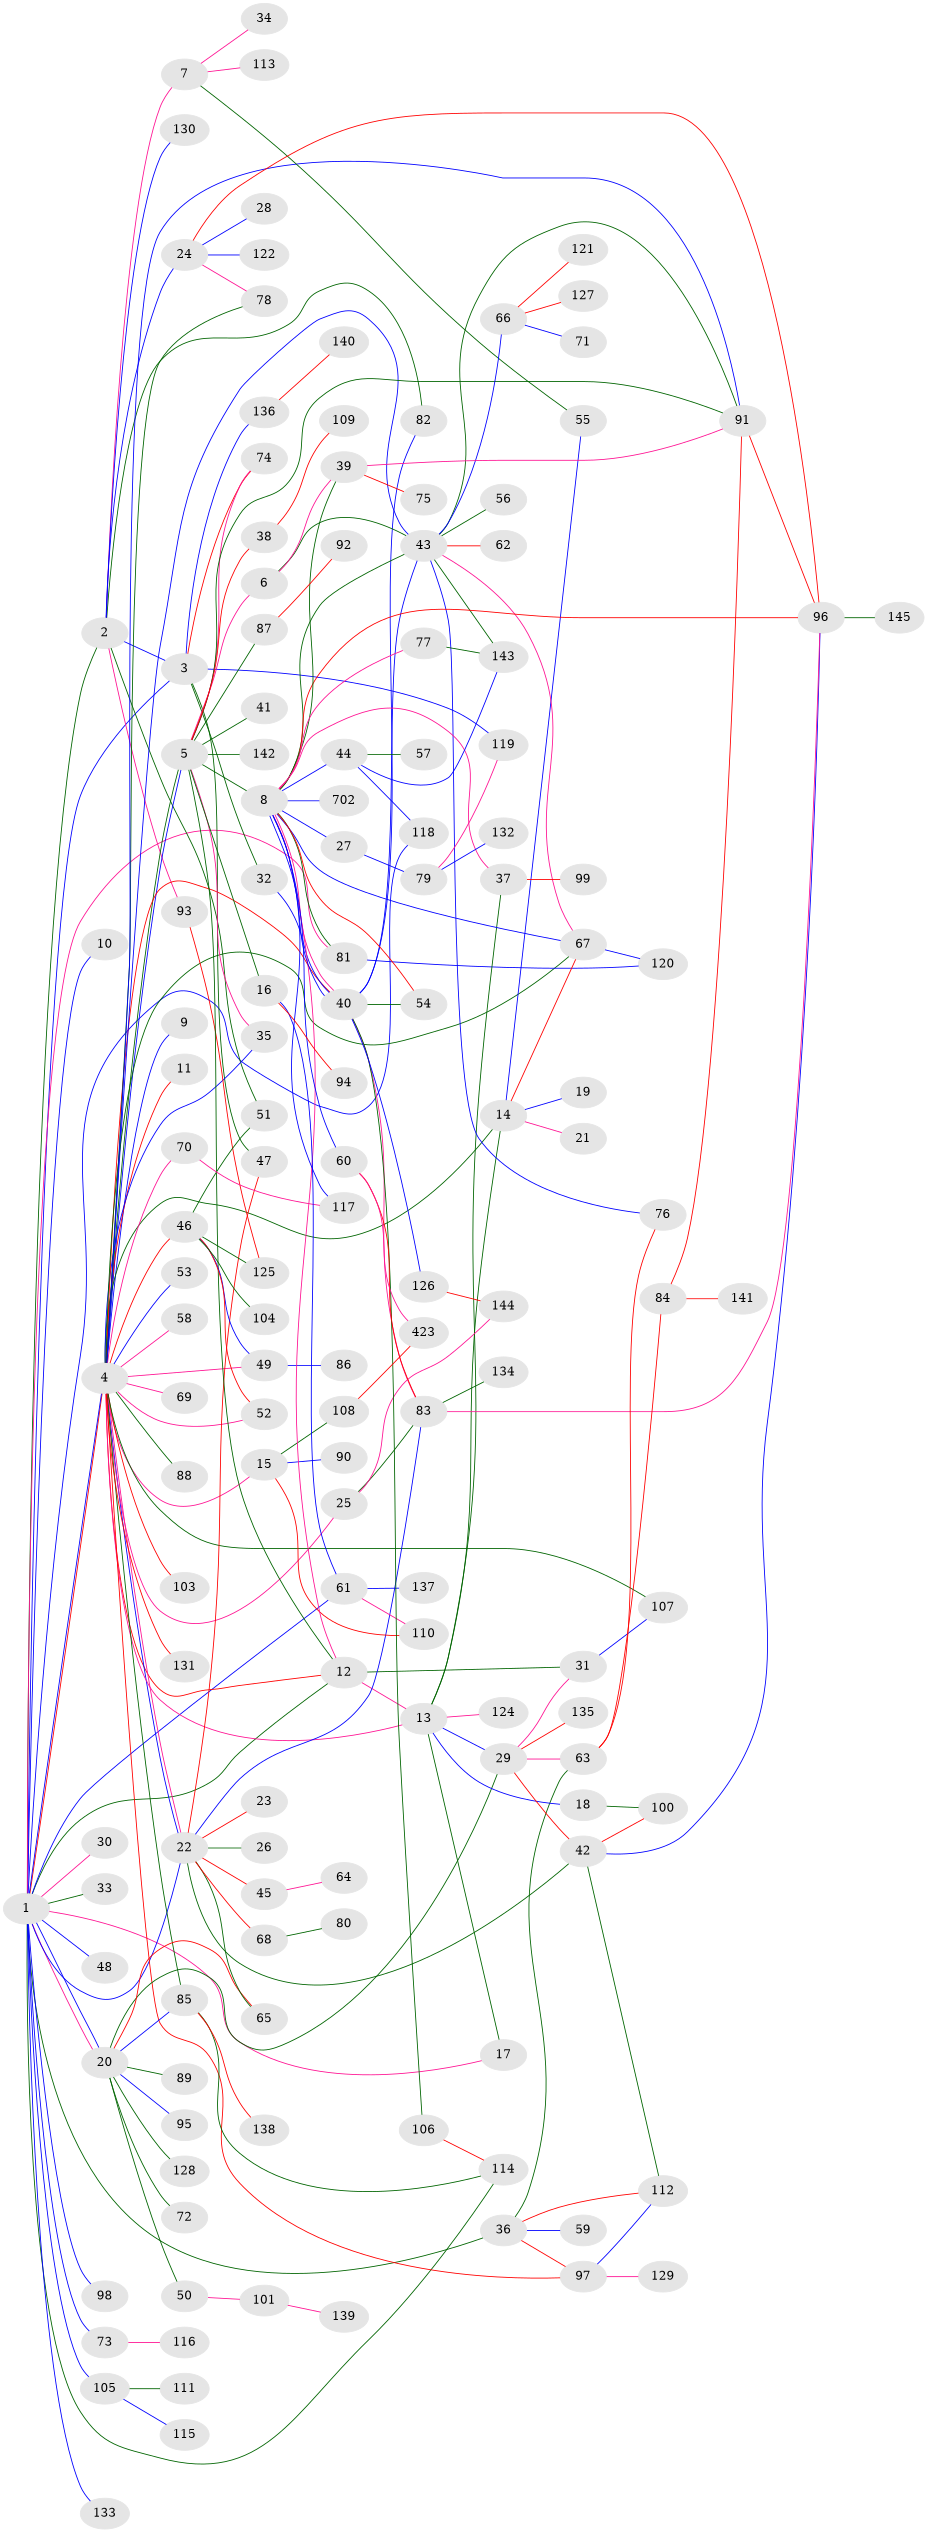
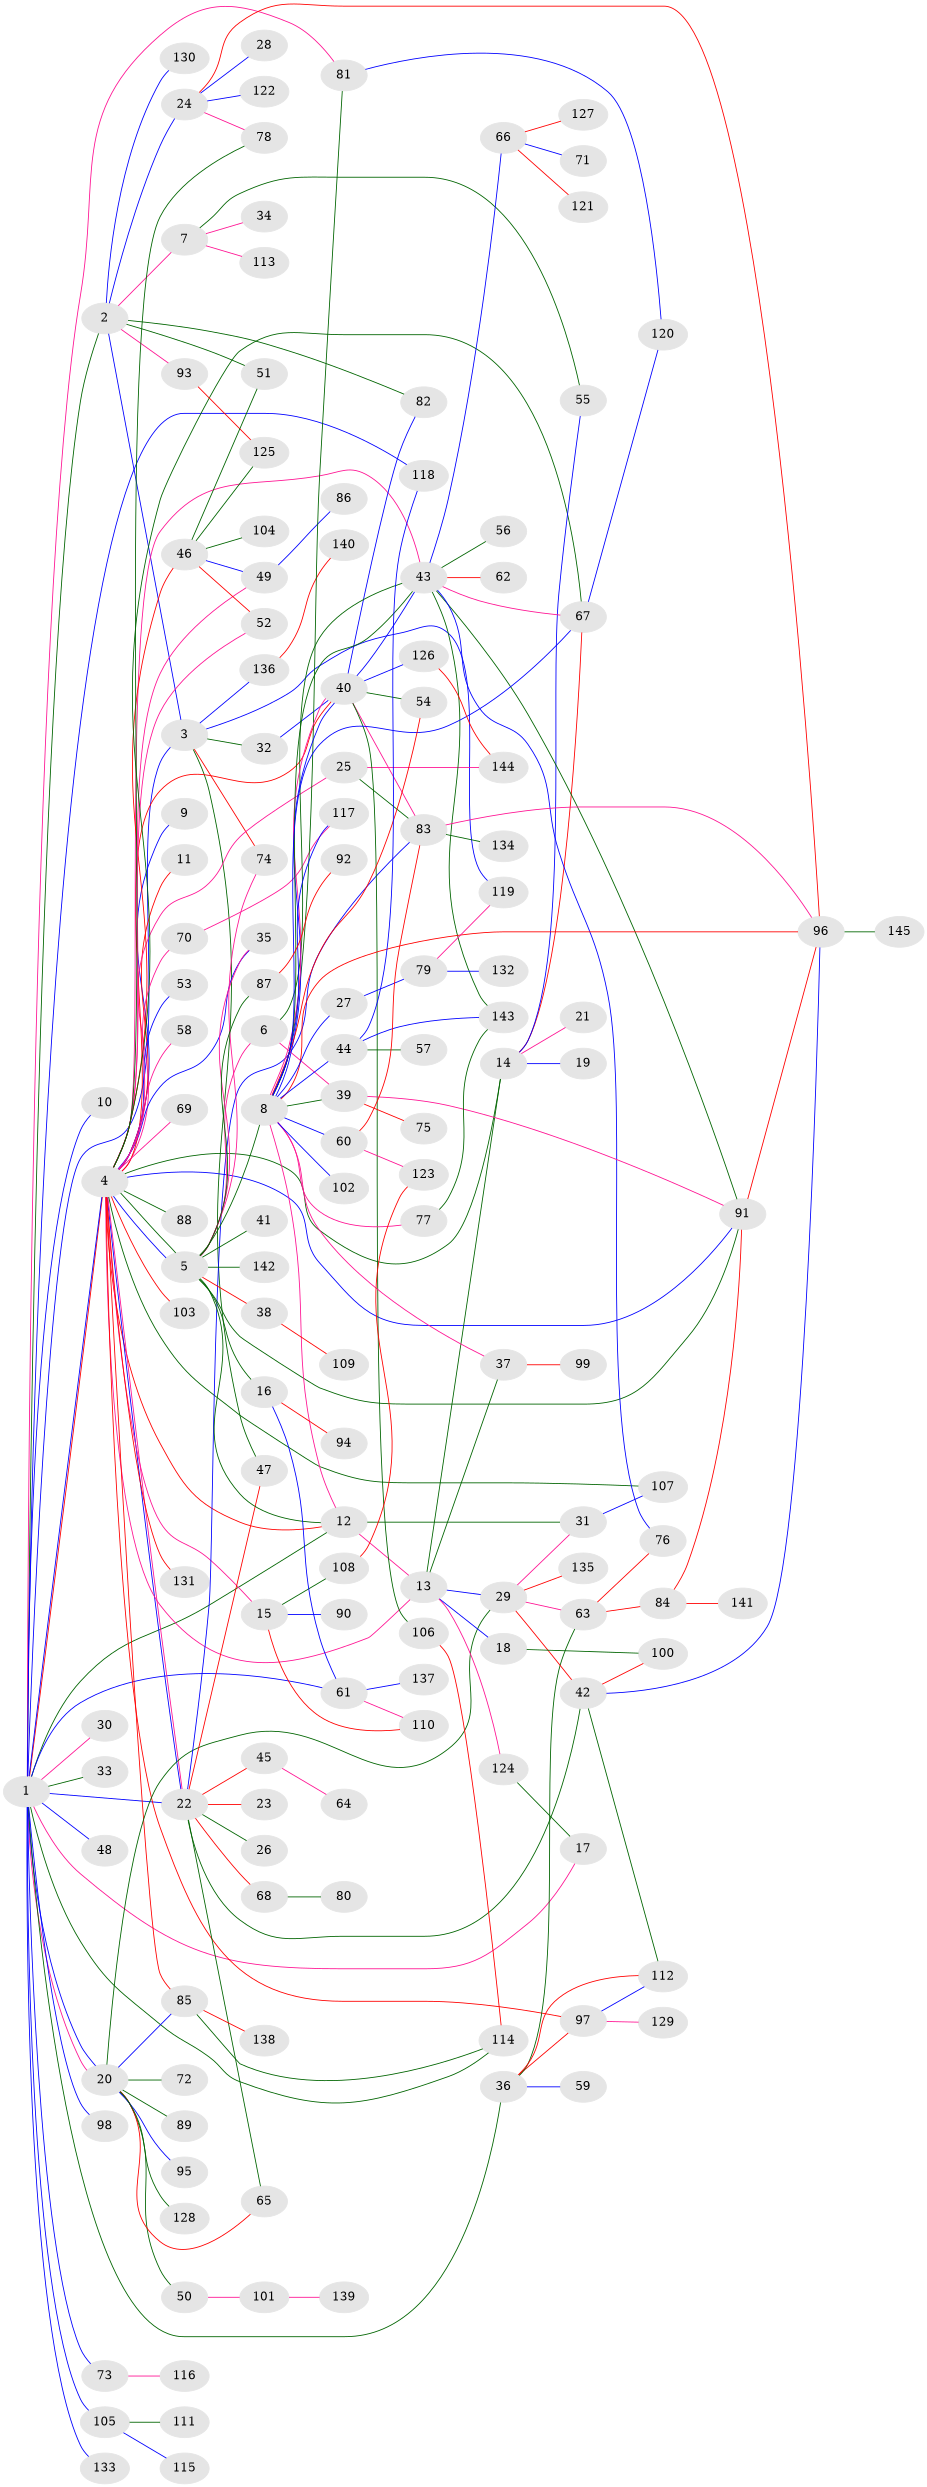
edge "43" -- "4": color blue -> deeppink
node "702": label "702" -> "102"
node "423": label "423" -> "123"
edge "4" -- "85": color darkgreen -> red
edge "13" -- "17": now "124" -- "17"
